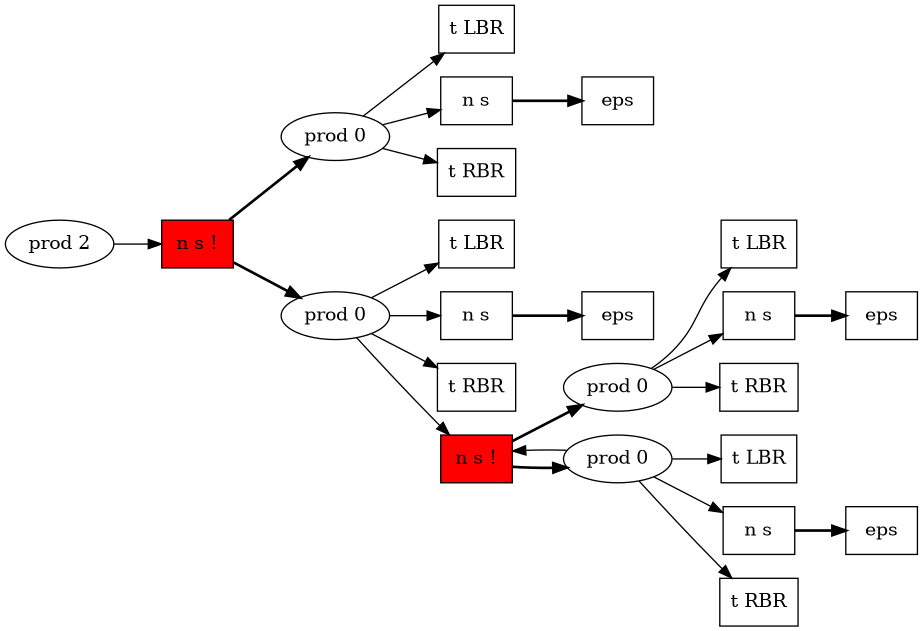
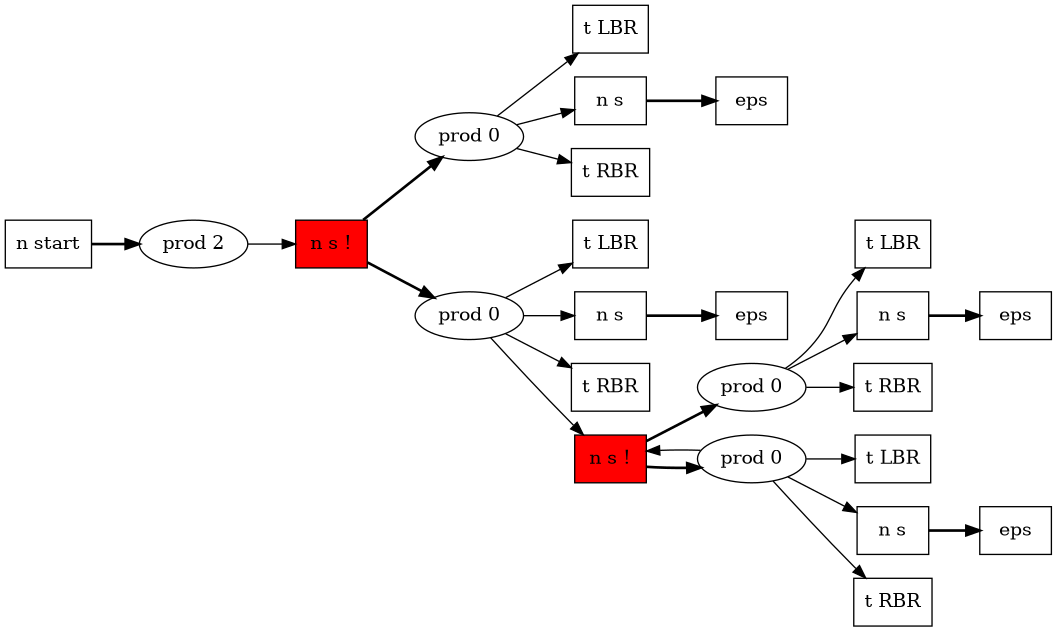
node "n start": added
